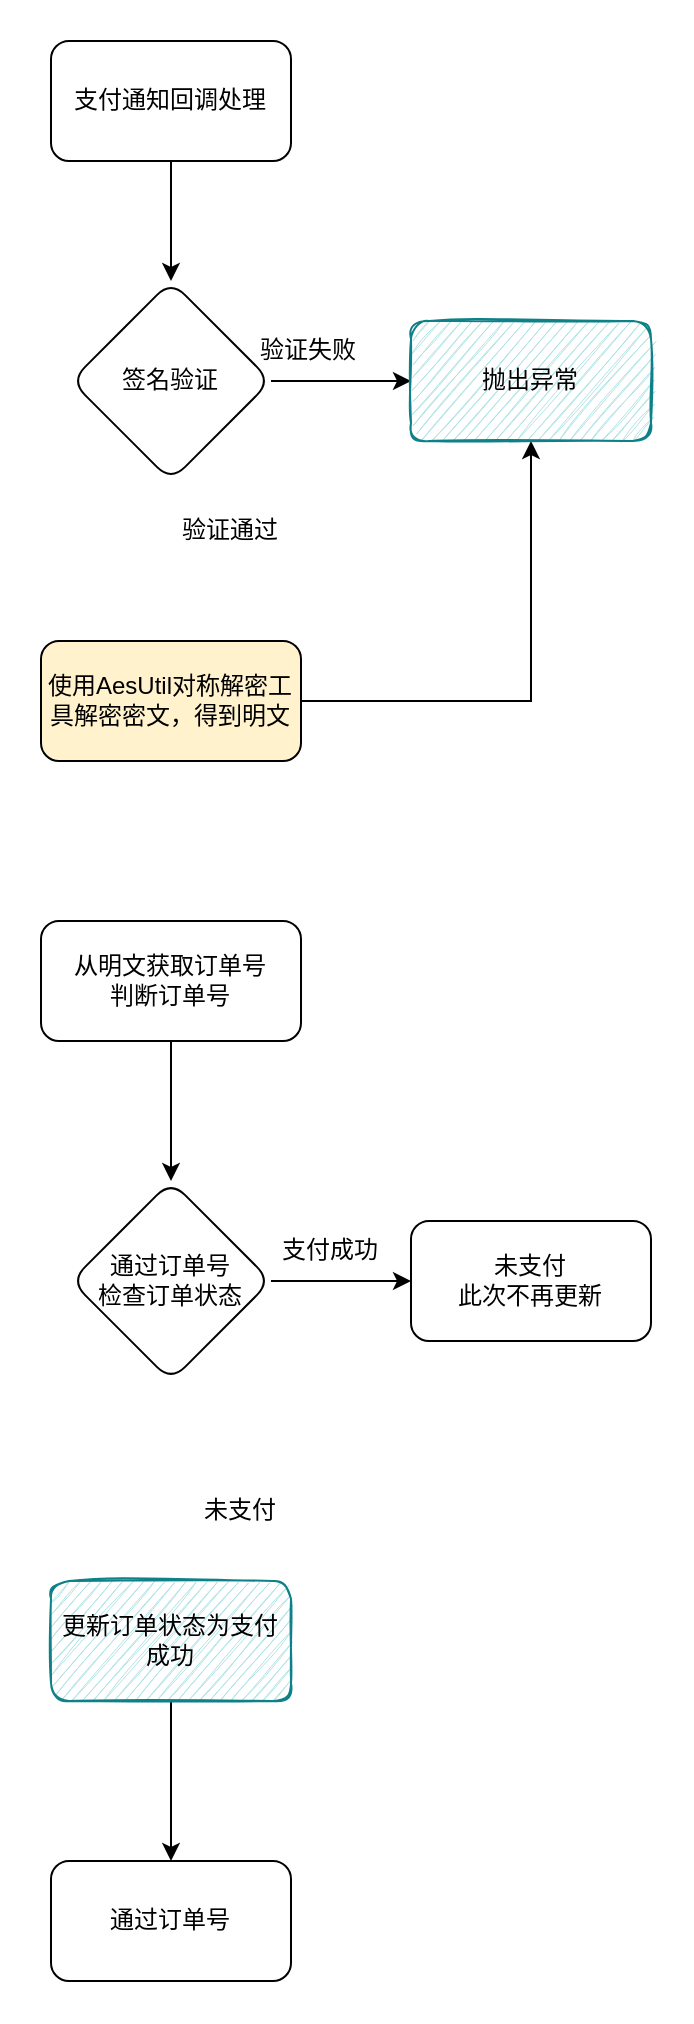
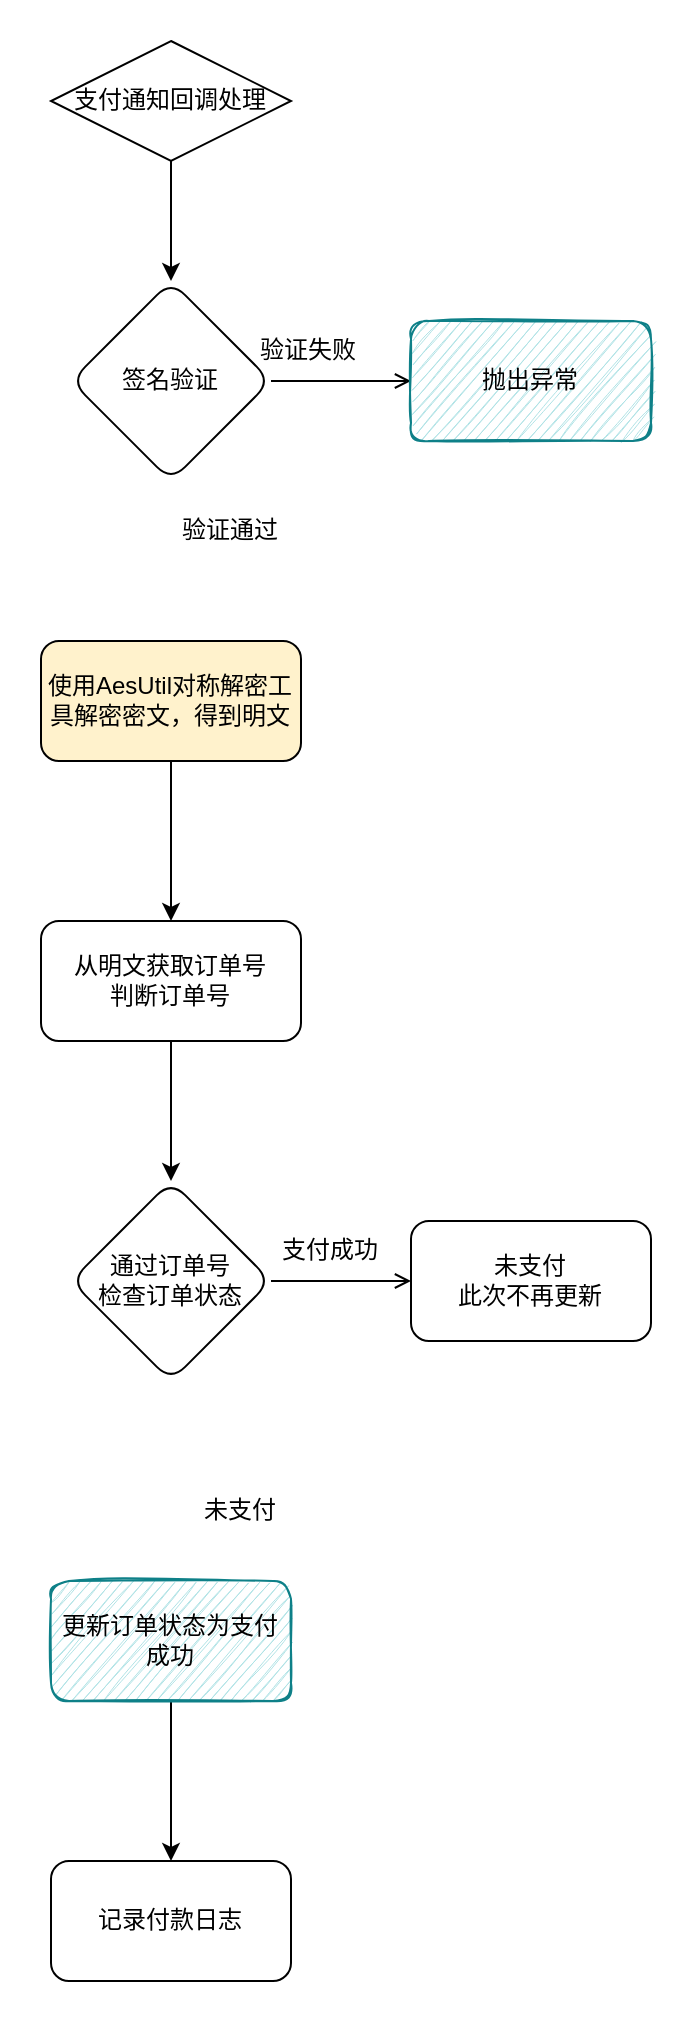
node "支付通知回调处理": shape rounded rectangle -> diamond
edge "签名验证" -> "抛出异常": arrowhead classic -> open
edge "使用AesUtil对称解密工具解密密文，得到明文" -> "抛出异常": now "使用AesUtil对称解密工具解密密文，得到明文" -> "从明文获取订单号 判断订单号"
edge "通过订单号 检查订单状态" -> "未支付 此次不再更新": arrowhead classic -> open
node "通过订单号": label "通过订单号" -> "记录付款日志"
